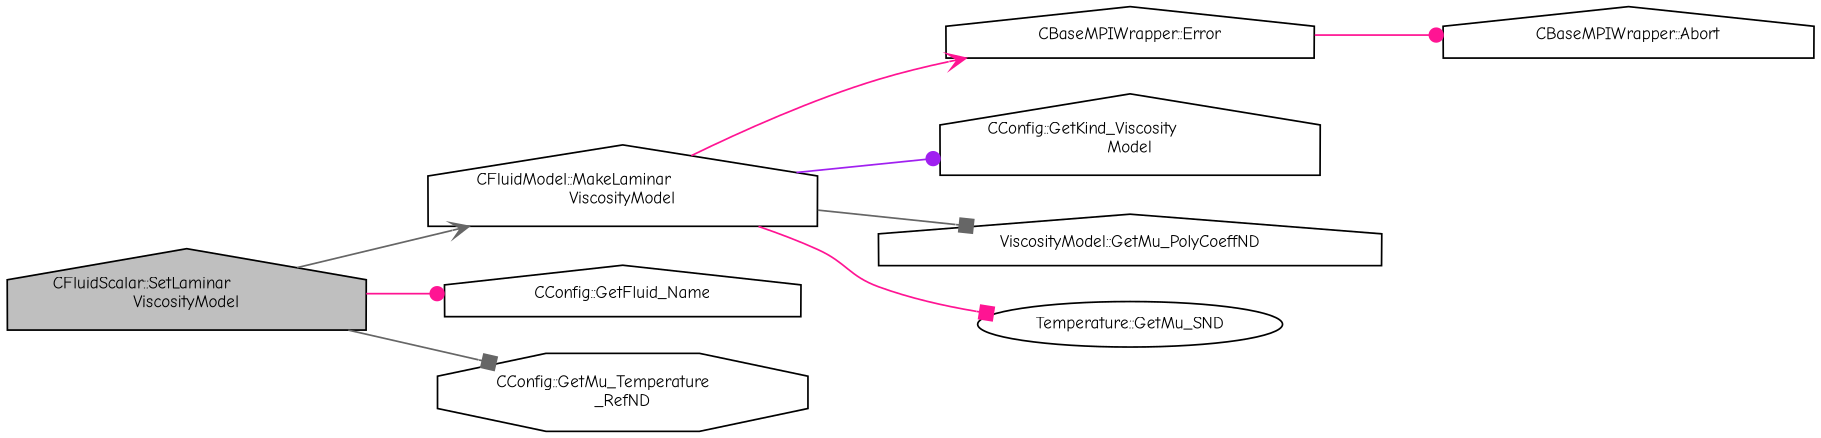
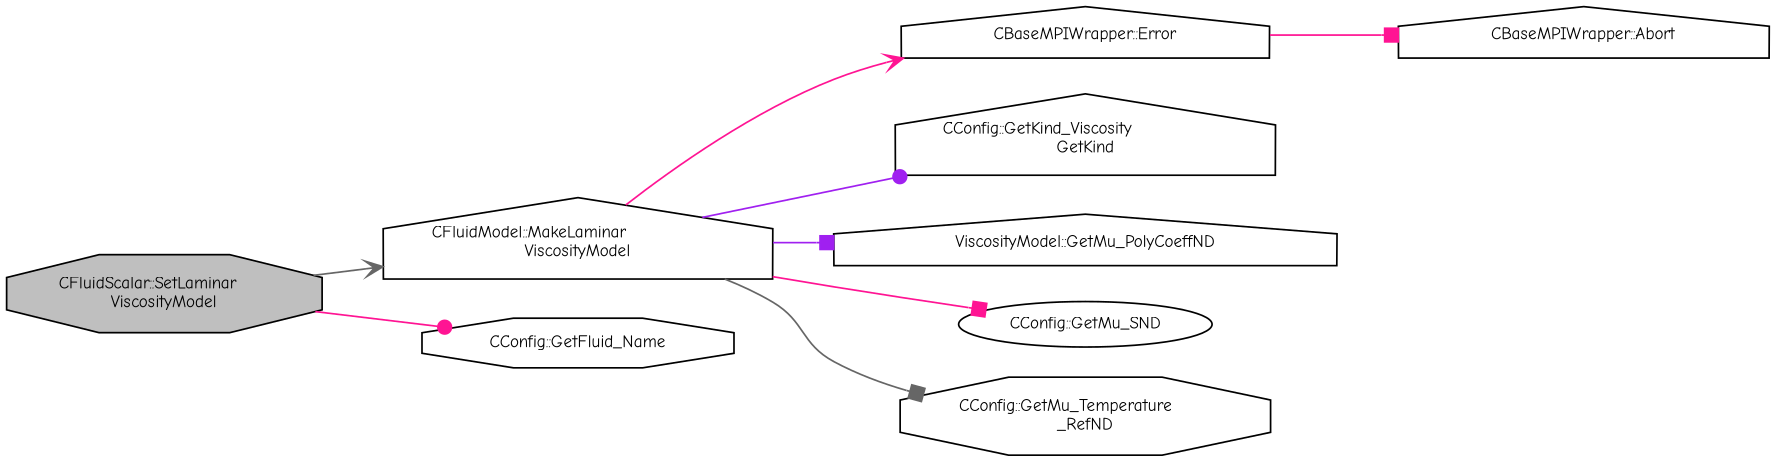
edge "CBaseMPIWrapper::Error" -> "CBaseMPIWrapper::Abort": arrowhead dot -> box
node "CConfig::GetKind_Viscosity Model": label "CConfig::GetKind_Viscosity Model" -> "CConfig::GetKind_Viscosity GetKind"
edge "CFluidModel::MakeLaminar ViscosityModel" -> "ViscosityModel::GetMu_PolyCoeffND": color gray40 -> purple
node "CFluidScalar::SetLaminar ViscosityModel": shape house -> octagon
node "CConfig::GetFluid_Name": shape house -> octagon
node "Temperature::GetMu_SND": label "Temperature::GetMu_SND" -> "CConfig::GetMu_SND"
edge "CFluidScalar::SetLaminar ViscosityModel" -> "CConfig::GetMu_Temperature _RefND": now "CFluidModel::MakeLaminar ViscosityModel" -> "CConfig::GetMu_Temperature _RefND"
